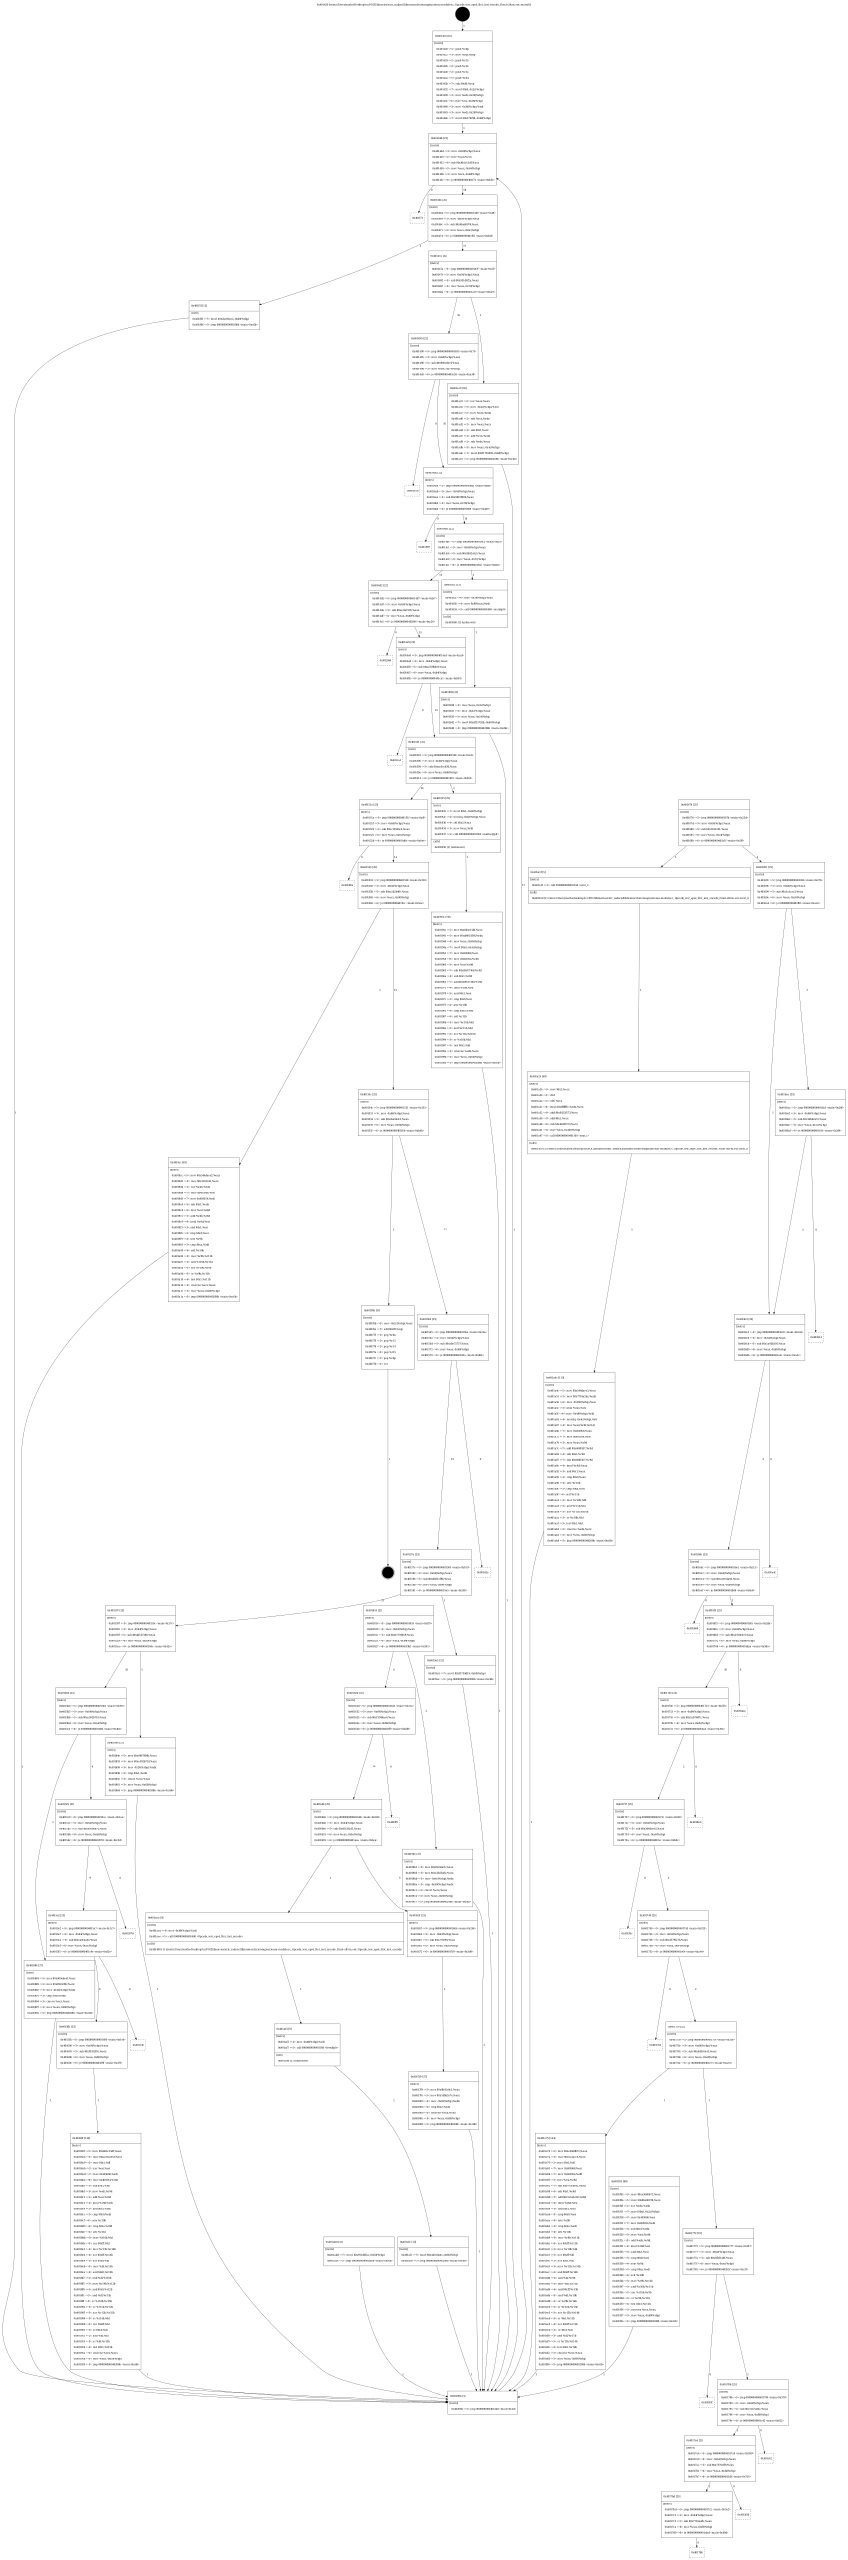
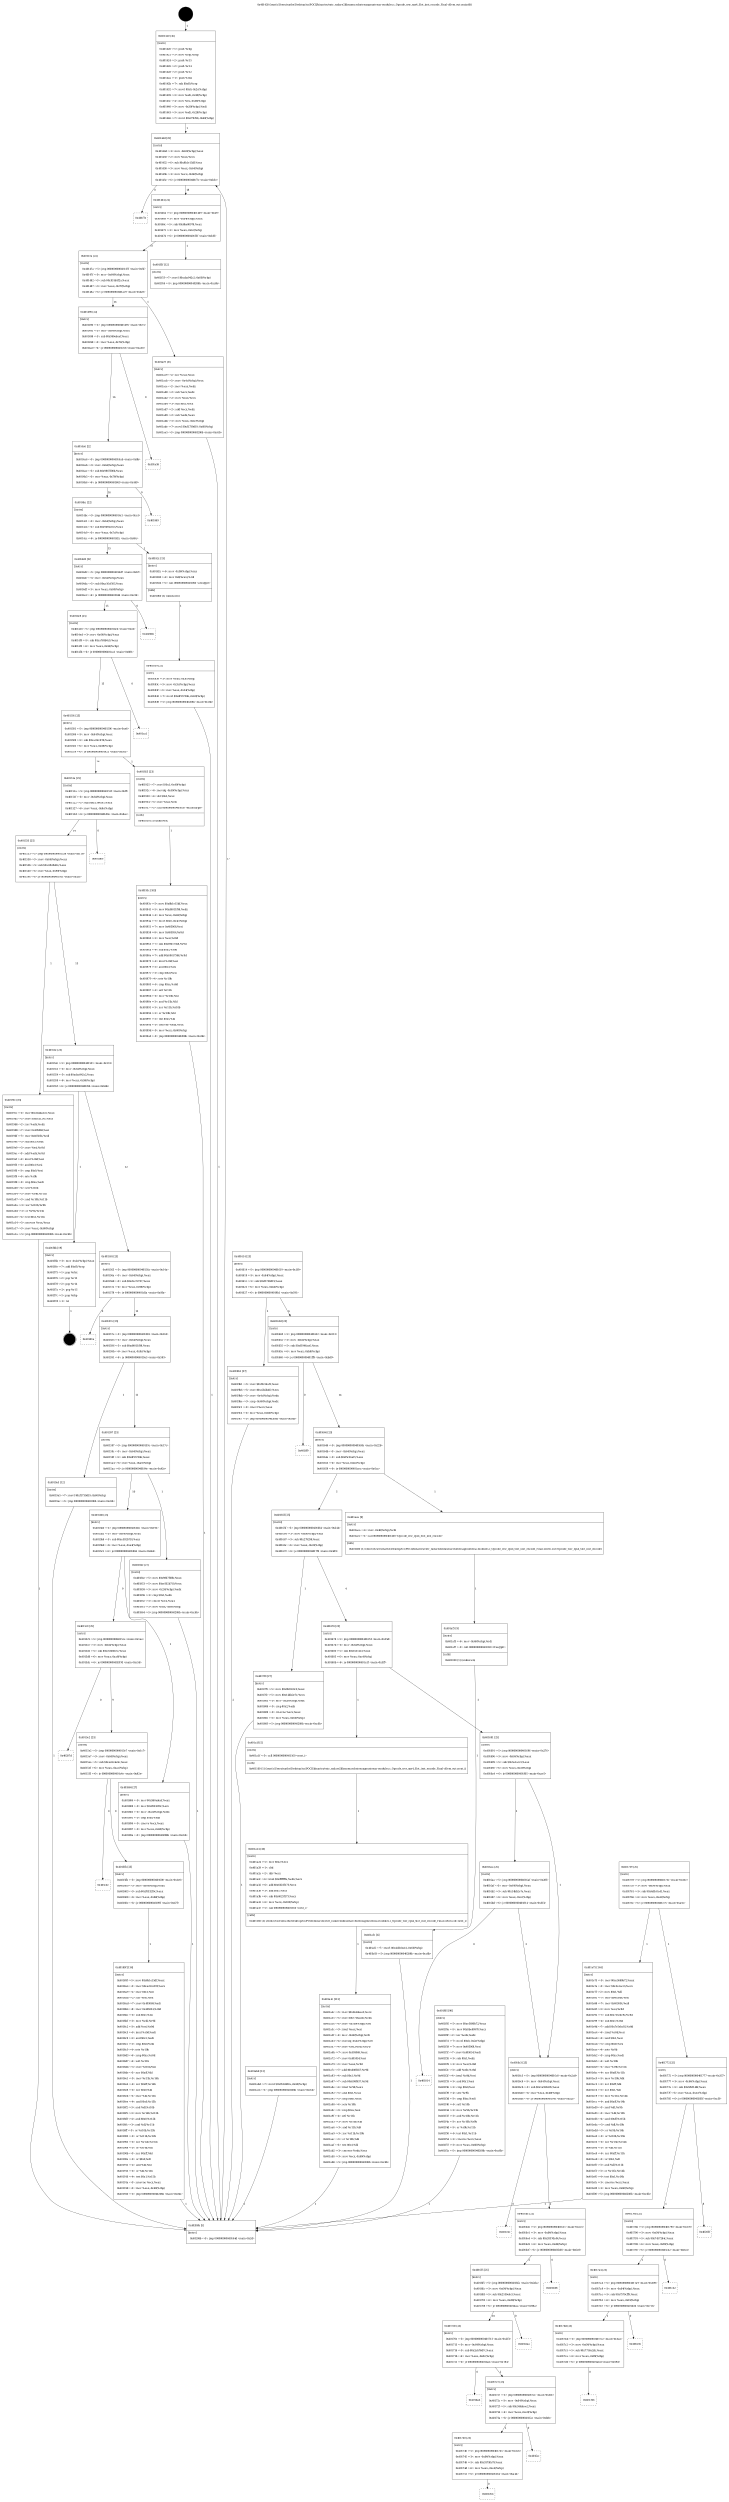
edge "0x401f5f [12]" -> "0x40208b [5]": removed, label "1"
edge "0x40165f [25]" -> "0x401678 [25]": added, label "4"
edge "0x401740 [25]" -> "0x401759 [25]": removed, label "2"
